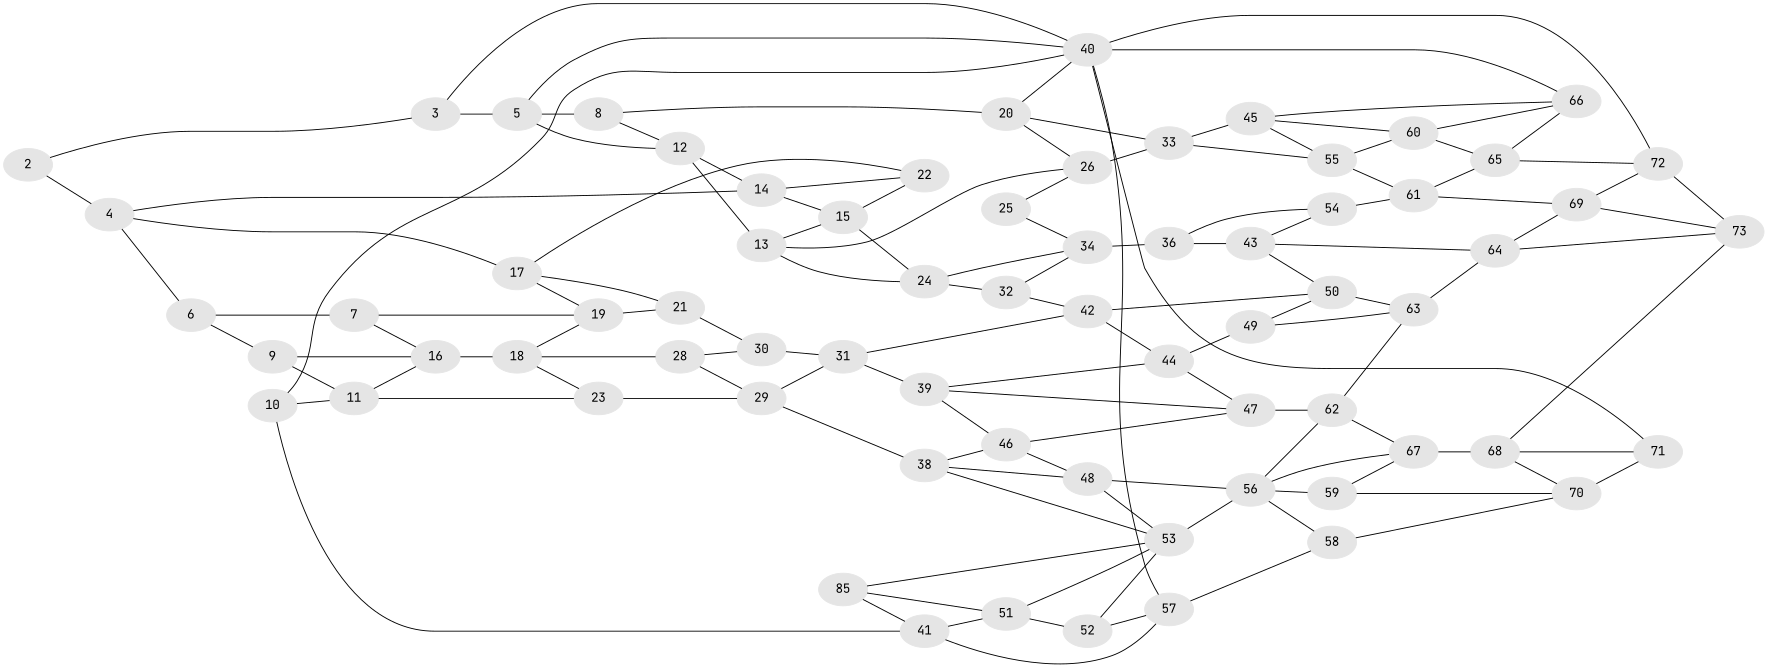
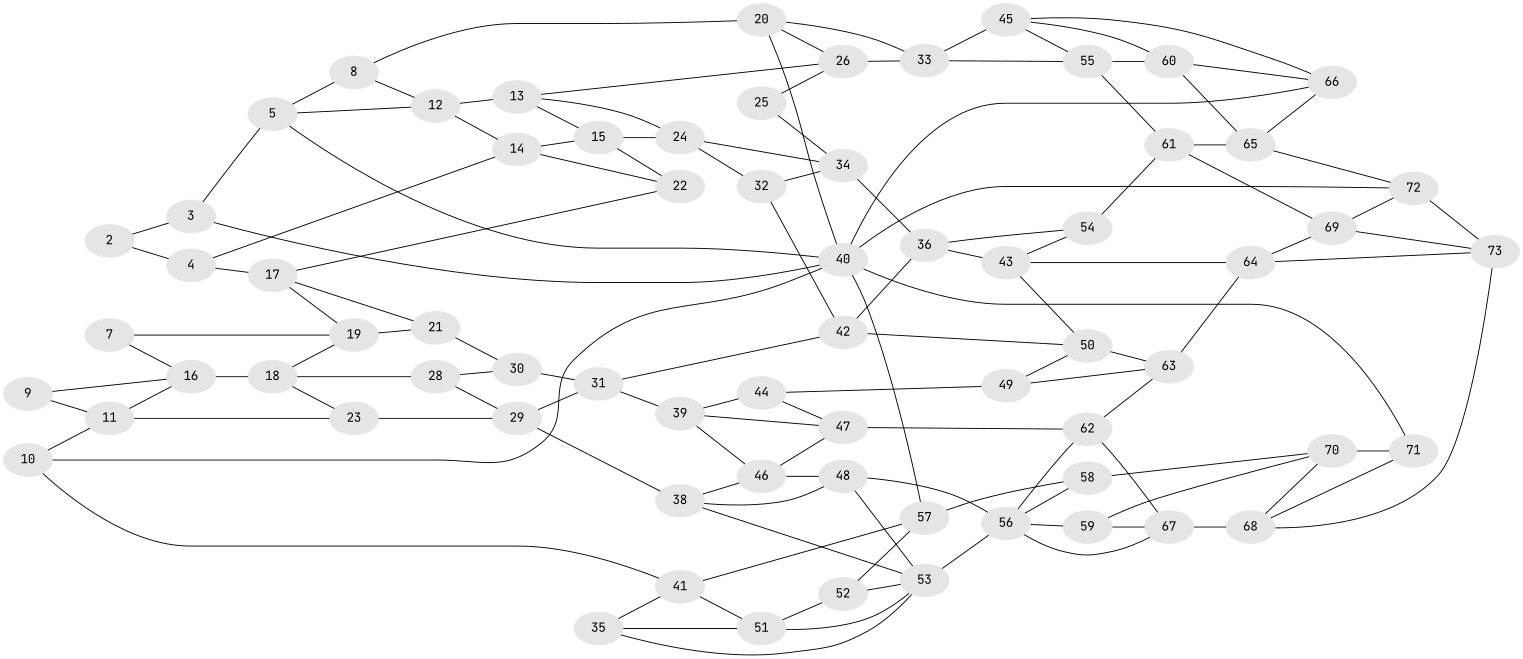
node "6": removed
edge "42" -- "44": now "42" -- "36"
node "85": label "85" -> "35"
